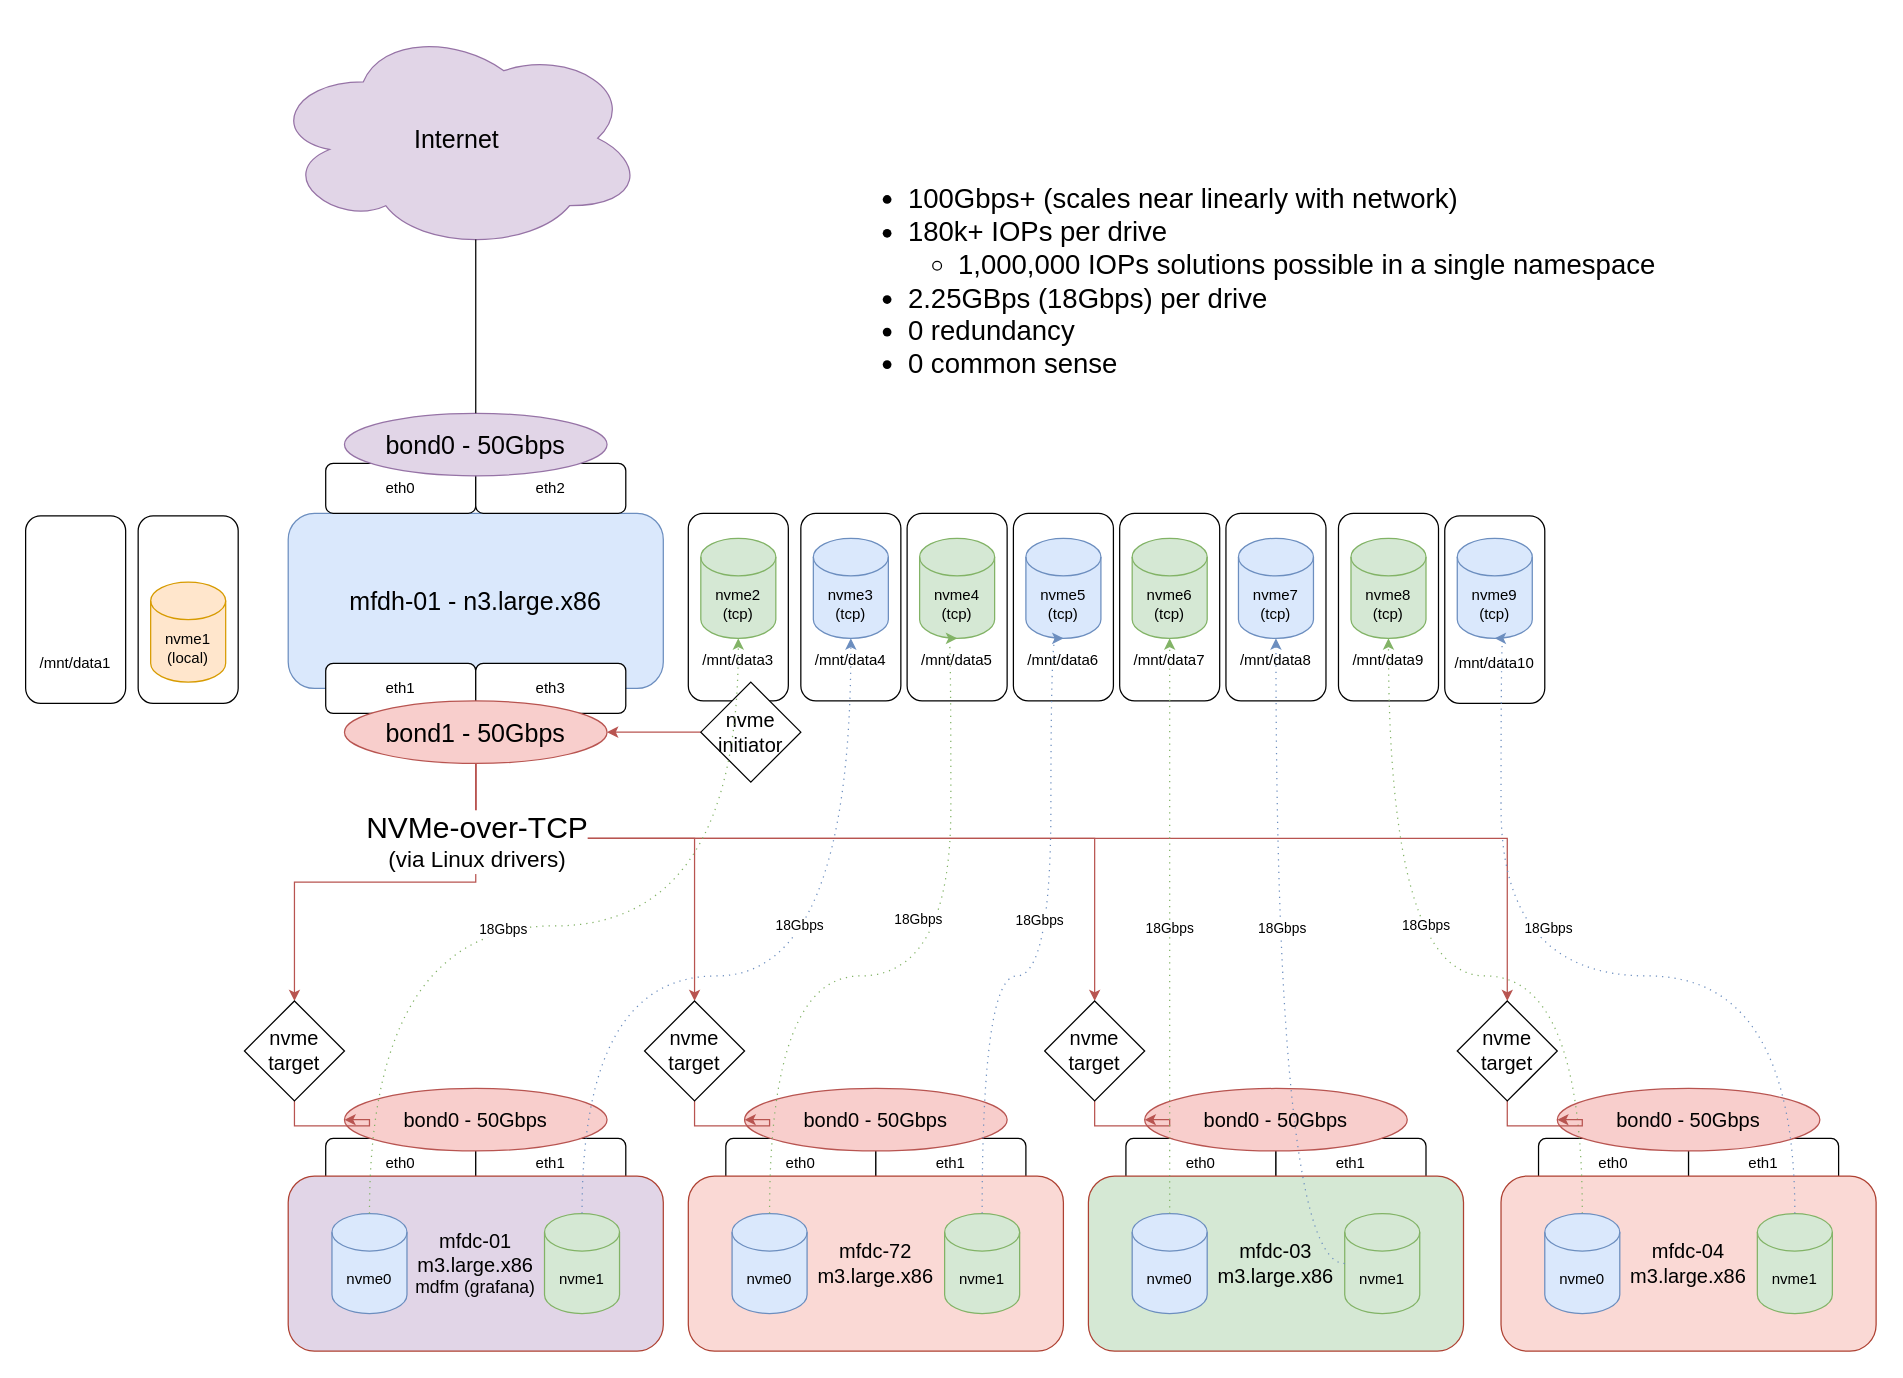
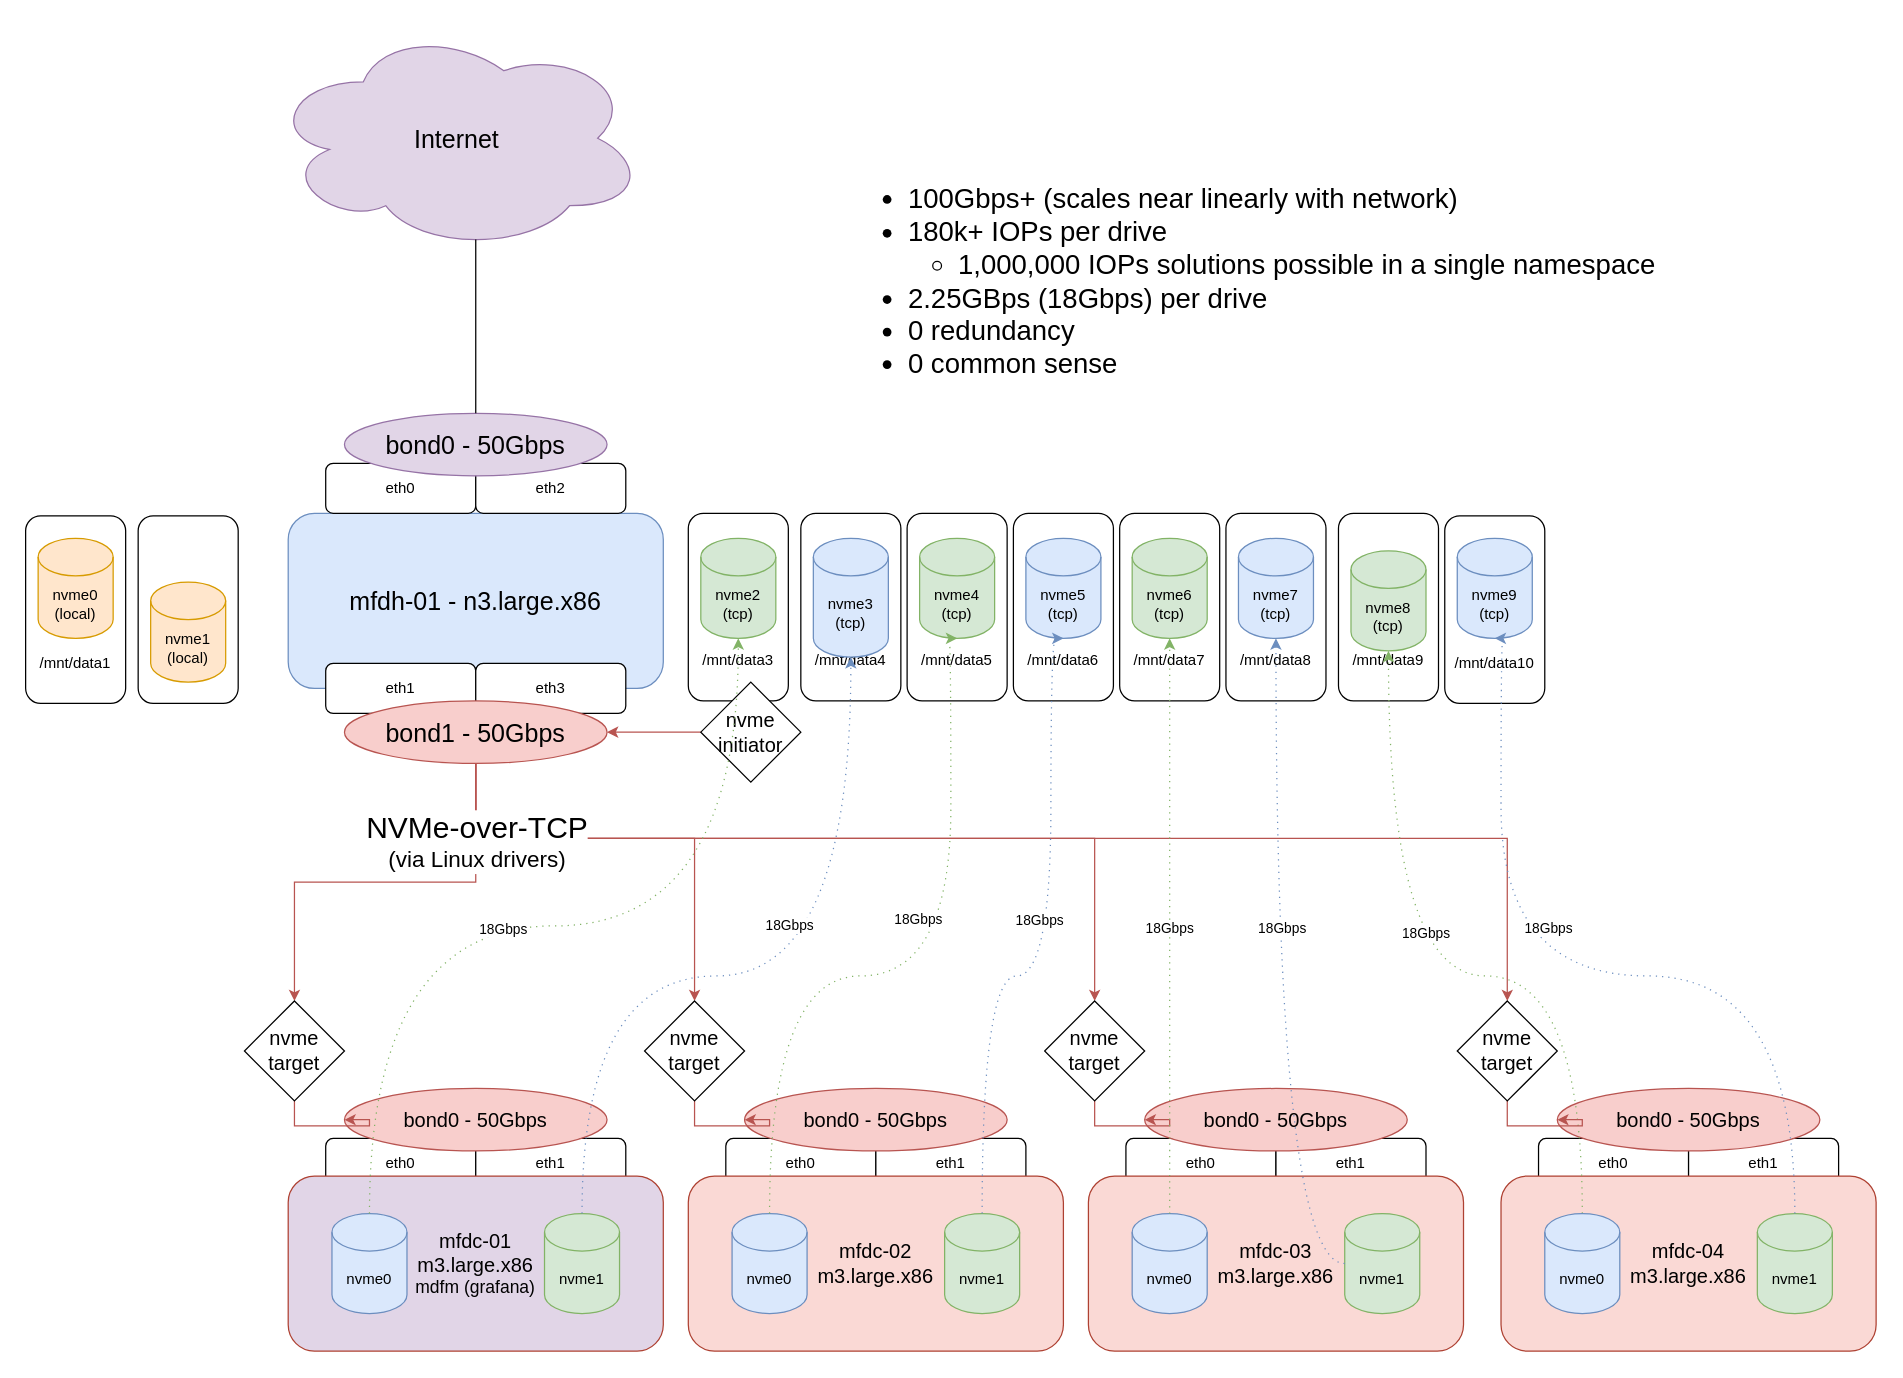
node "nvme0 (local)": added
node "nvme3 (tcp)": size 75x100 -> 75x119
node "nvme8 (tcp)": moved (1388, 588) -> (1388, 601)
node "mfdc-72 m3.large.x86": label "mfdc-72 m3.large.x86" -> "mfdc-02 m3.large.x86"
node "mfdc-03 m3.large.x86": fillcolor #d5e8d4 -> #fad9d5
